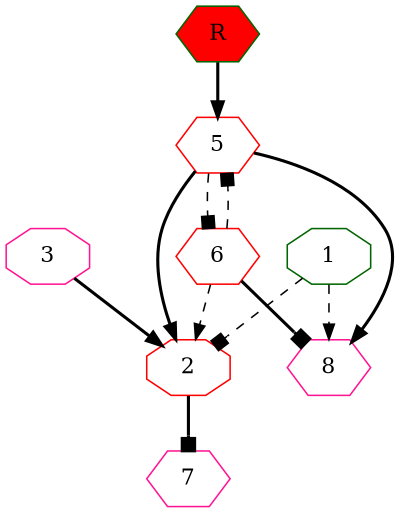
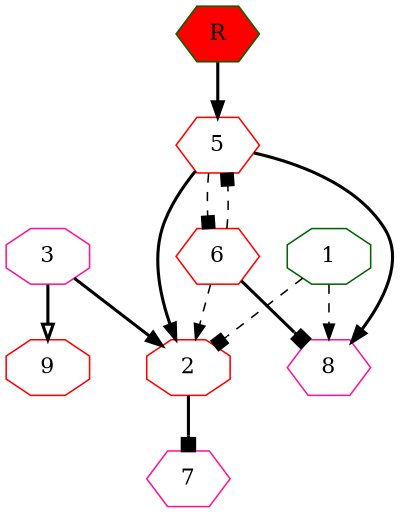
node "9": added
